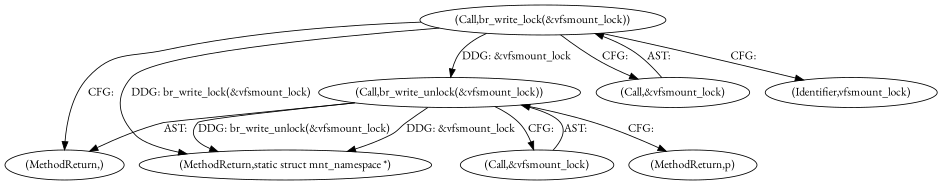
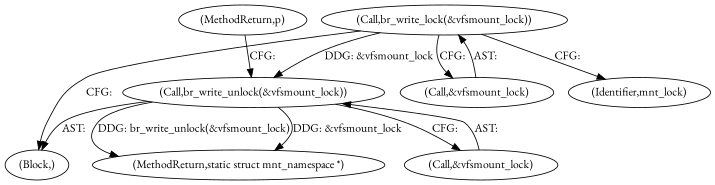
edge "(Call,br_write_lock(&vfsmount_lock))" -> "(MethodReturn,static struct mnt_namespace *)": removed, label "DDG: br_write_lock(&vfsmount_lock)"
node "(Identifier,vfsmount_lock)": label "(Identifier,vfsmount_lock)" -> "(Identifier,mnt_lock)"
edge "(Call,br_write_unlock(&vfsmount_lock))" -> "(MethodReturn,p)": reversed
node "(MethodReturn,)": label "(MethodReturn,)" -> "(Block,)"
